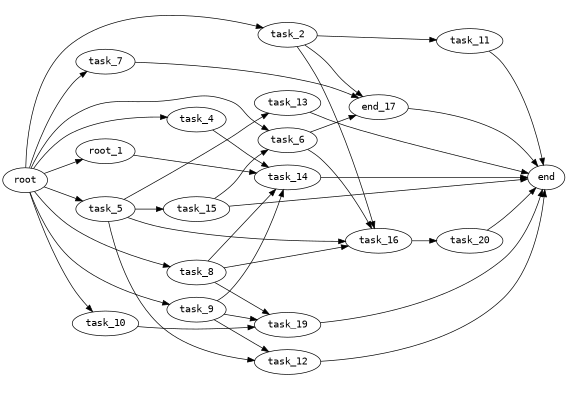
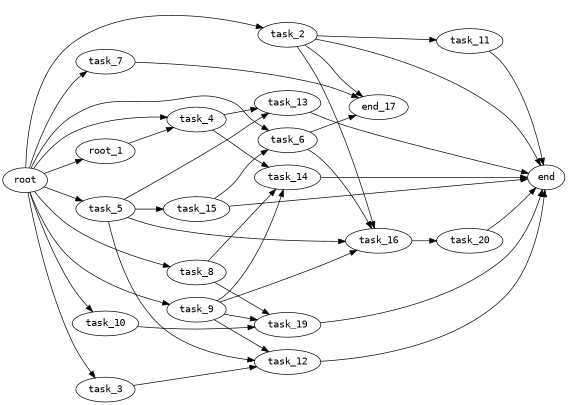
edge "task_4" -> "task_13": added
edge "end_17" -> "end": now "task_2" -> "end"
edge "root_1" -> "task_14": now "root_1" -> "task_4"
edge "task_8" -> "task_16": now "task_9" -> "task_16"
node "task_3": added
